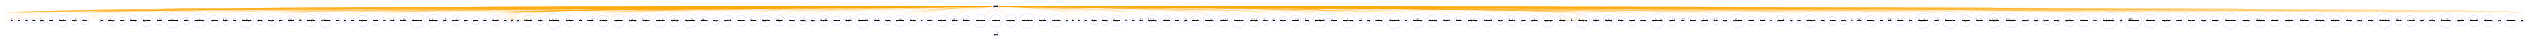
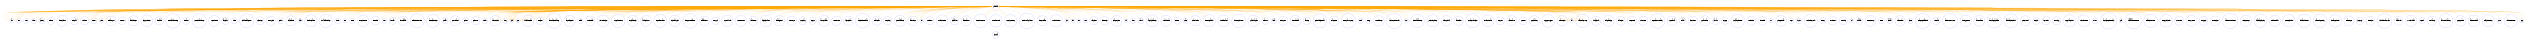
node "memes": added
